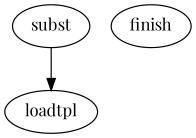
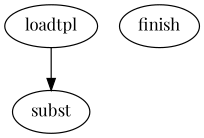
edge "subst" -> "loadtpl": reversed
